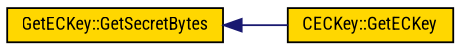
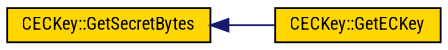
node "GetECKey::GetSecretBytes": label "GetECKey::GetSecretBytes" -> "CECKey::GetSecretBytes"
